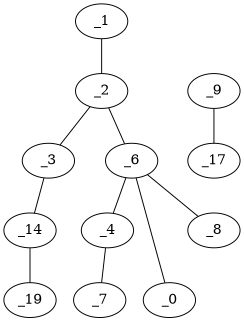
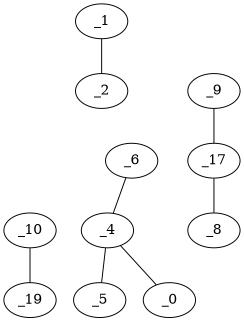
edge "_2" -- "_6": removed
node "_3": removed
edge "_6" -- "_8": now "_17" -- "_8"
node "_14": label "_14" -> "_10"
edge "_6" -- "_0": now "_4" -- "_0"
node "_7": label "_7" -> "_5"
